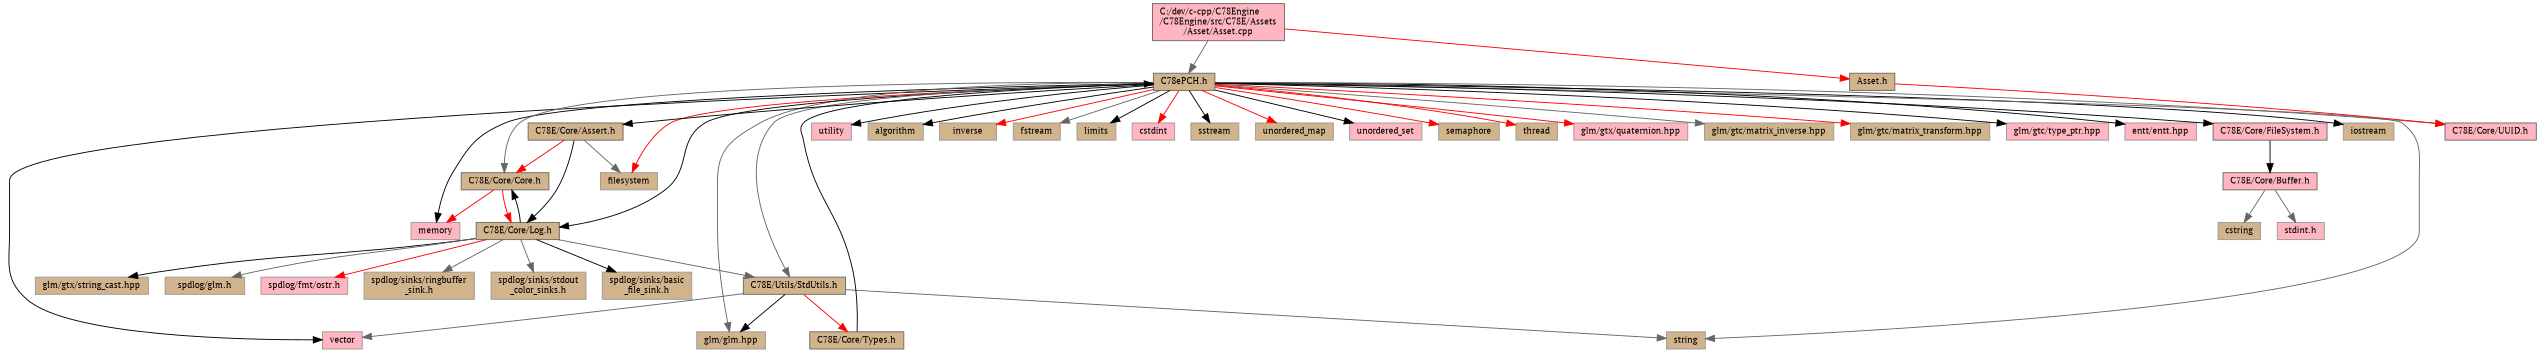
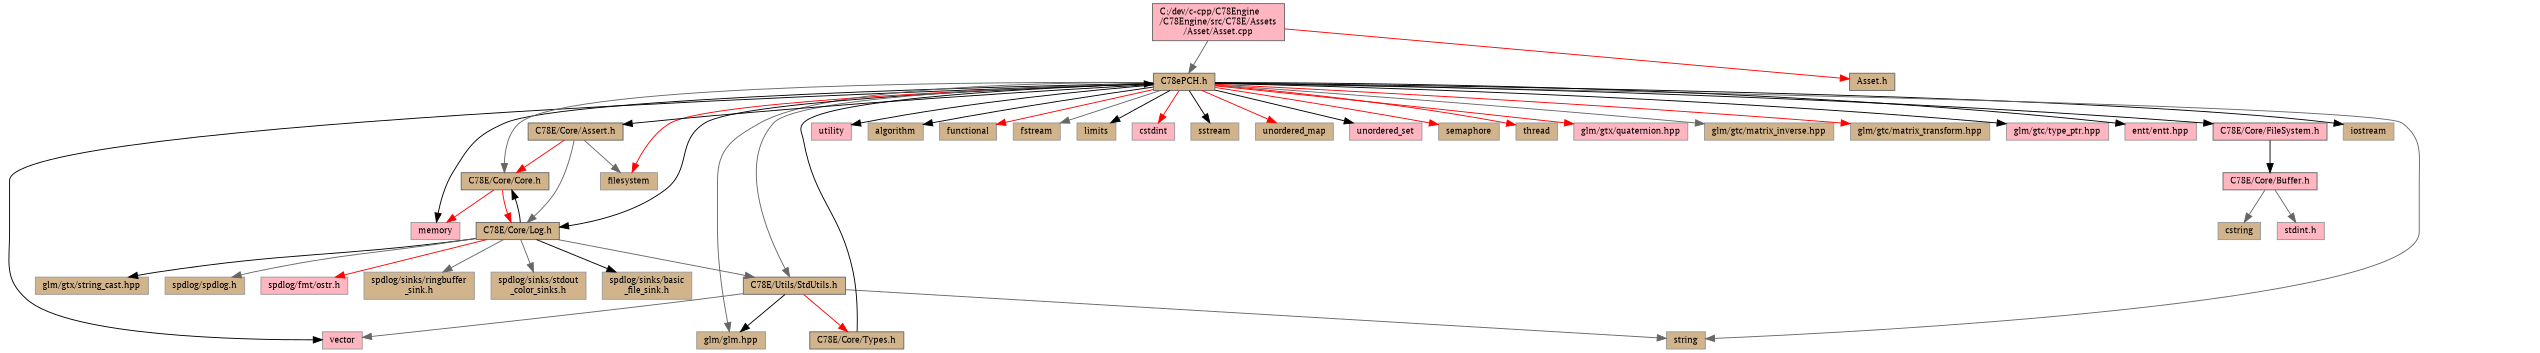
node "inverse": label "inverse" -> "functional"
node "C78E/Core/UUID.h": removed
edge "C78E/Core/Assert.h" -> "C78E/Core/Log.h": color black -> gray40
node "spdlog/glm.h": label "spdlog/glm.h" -> "spdlog/spdlog.h"
